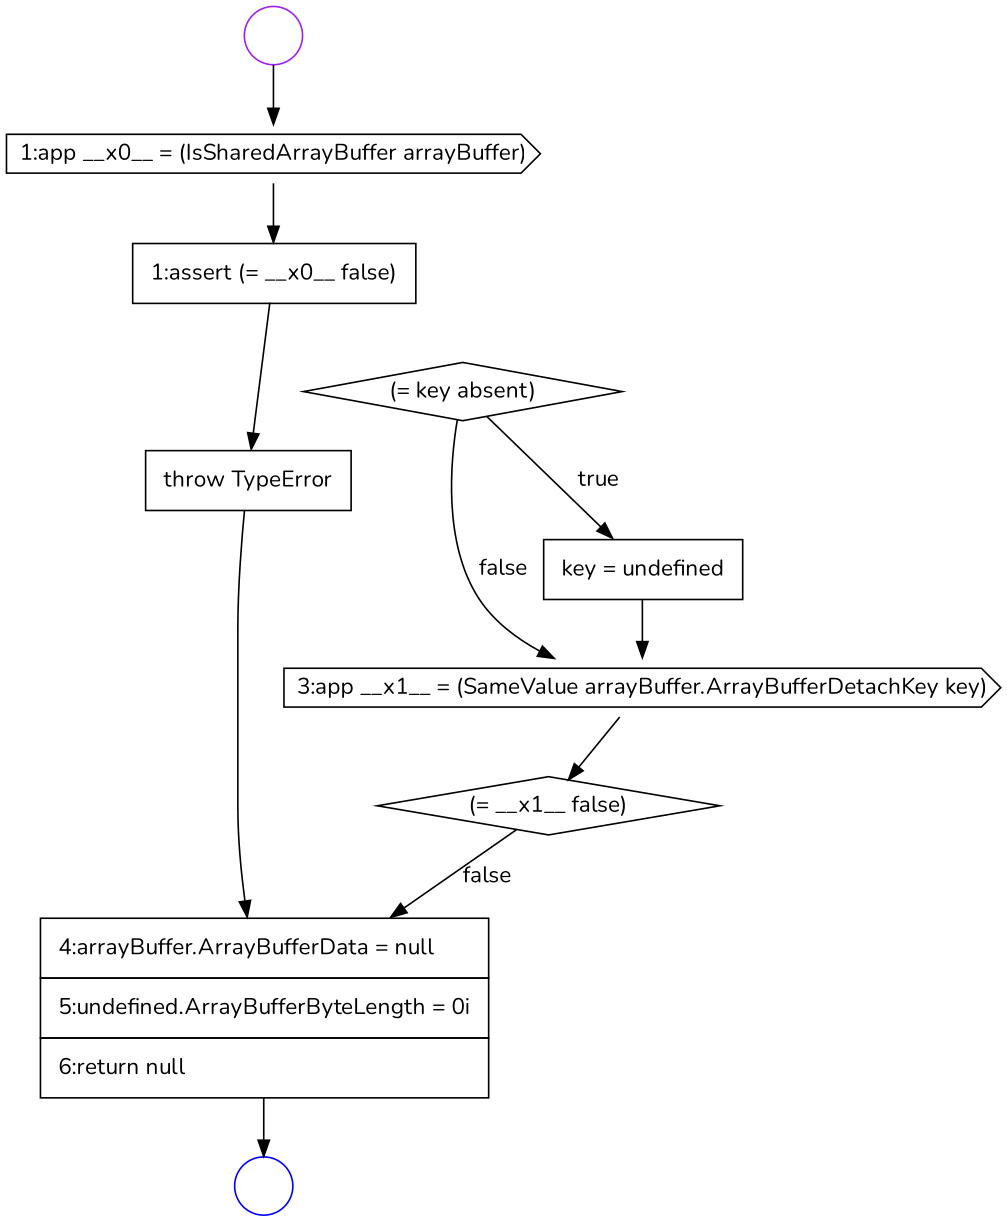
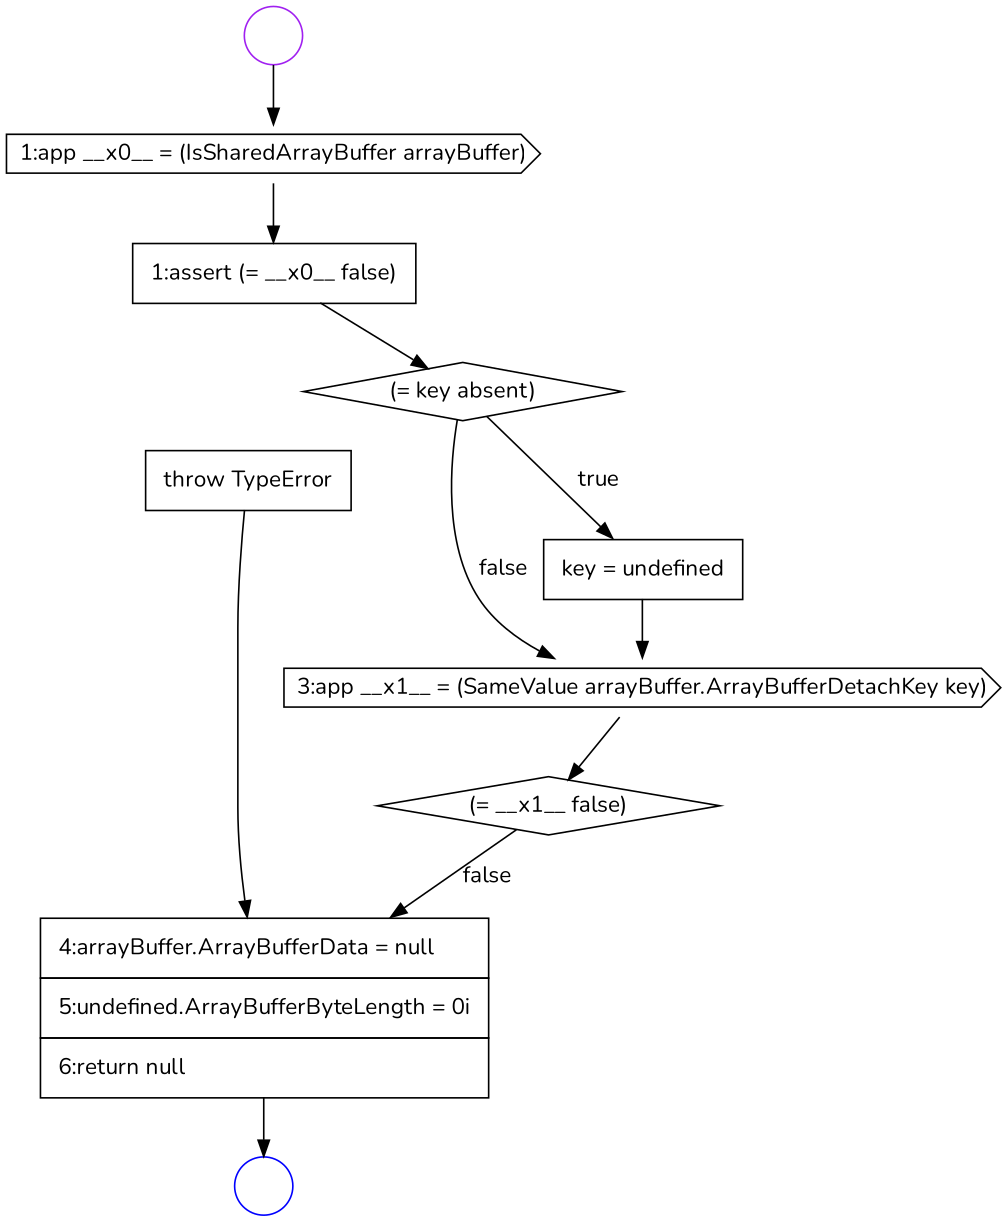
edge "1:assert (= __x0__ false)" -> "throw TypeError": now "1:assert (= __x0__ false)" -> "(= key absent)"
